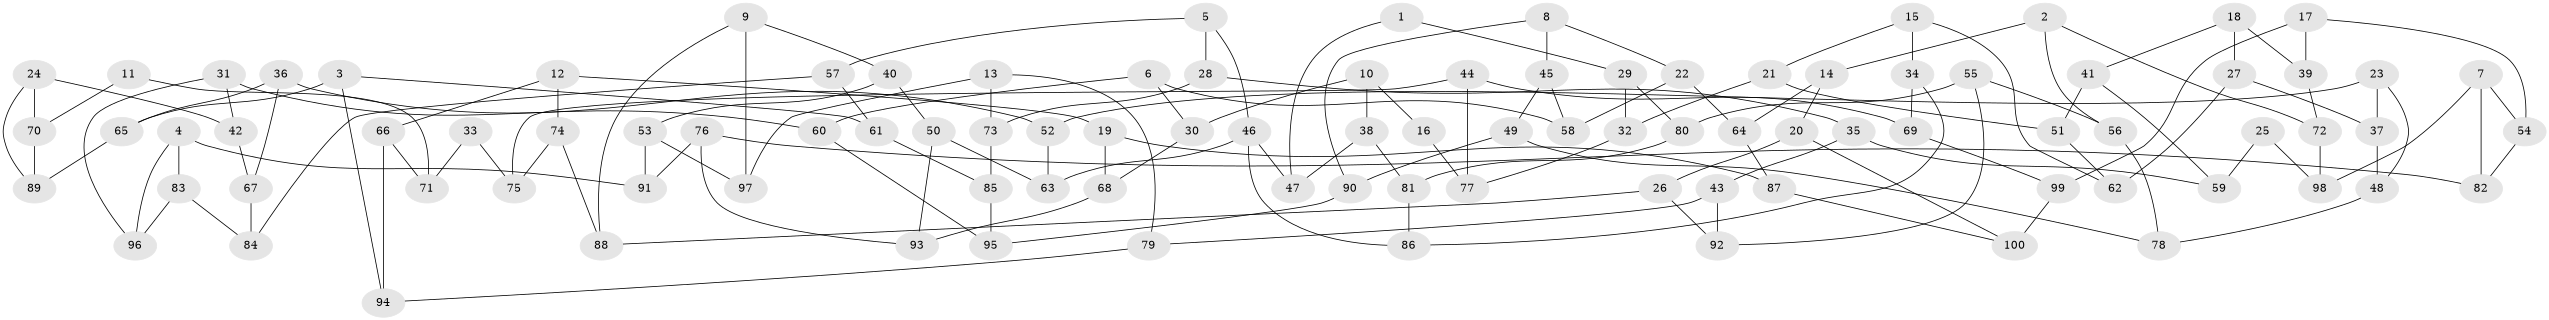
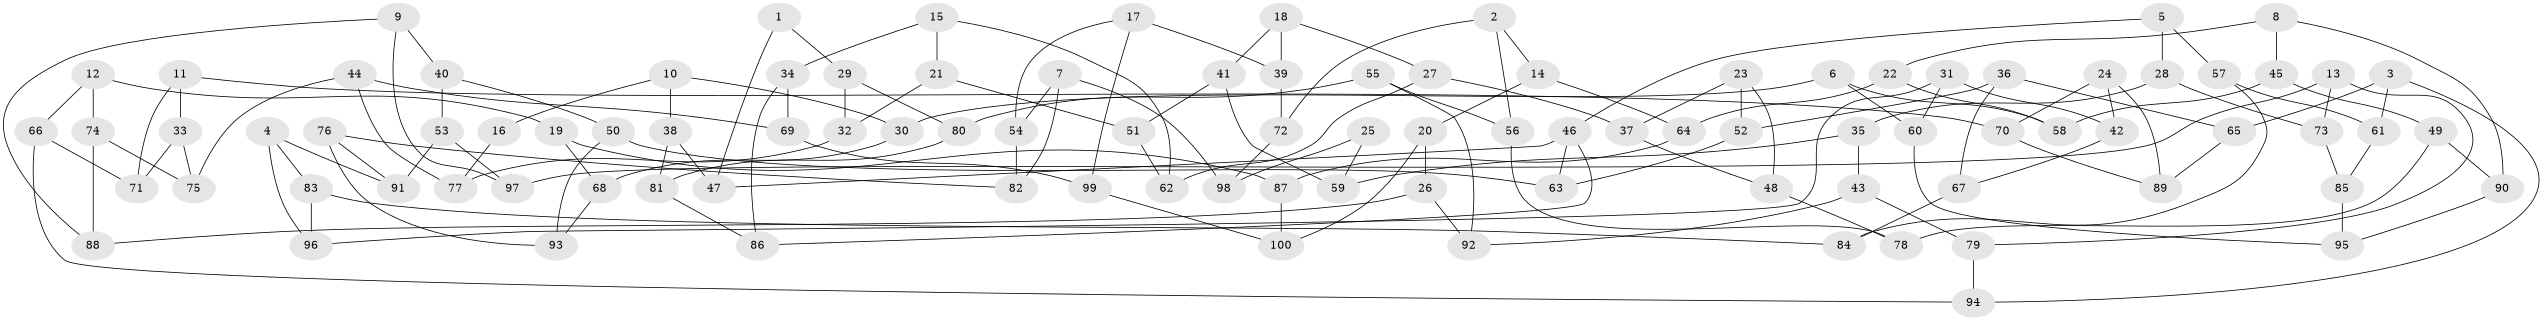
edge "11" -- "33": added
